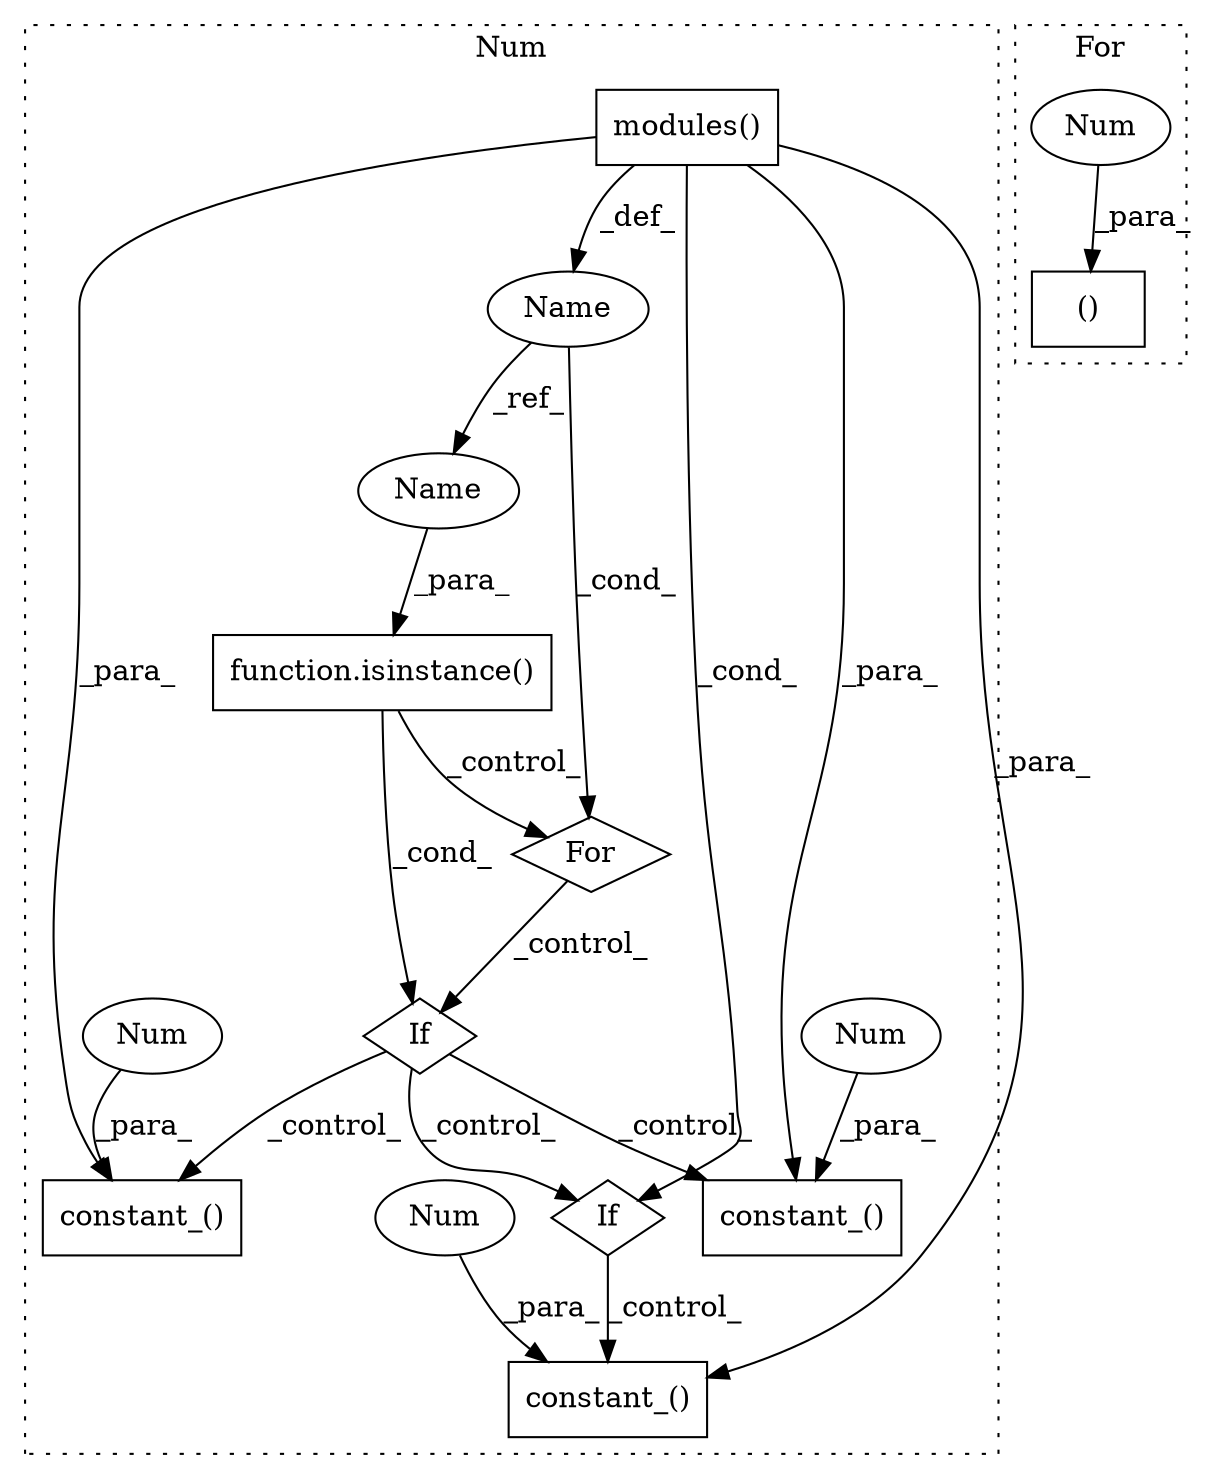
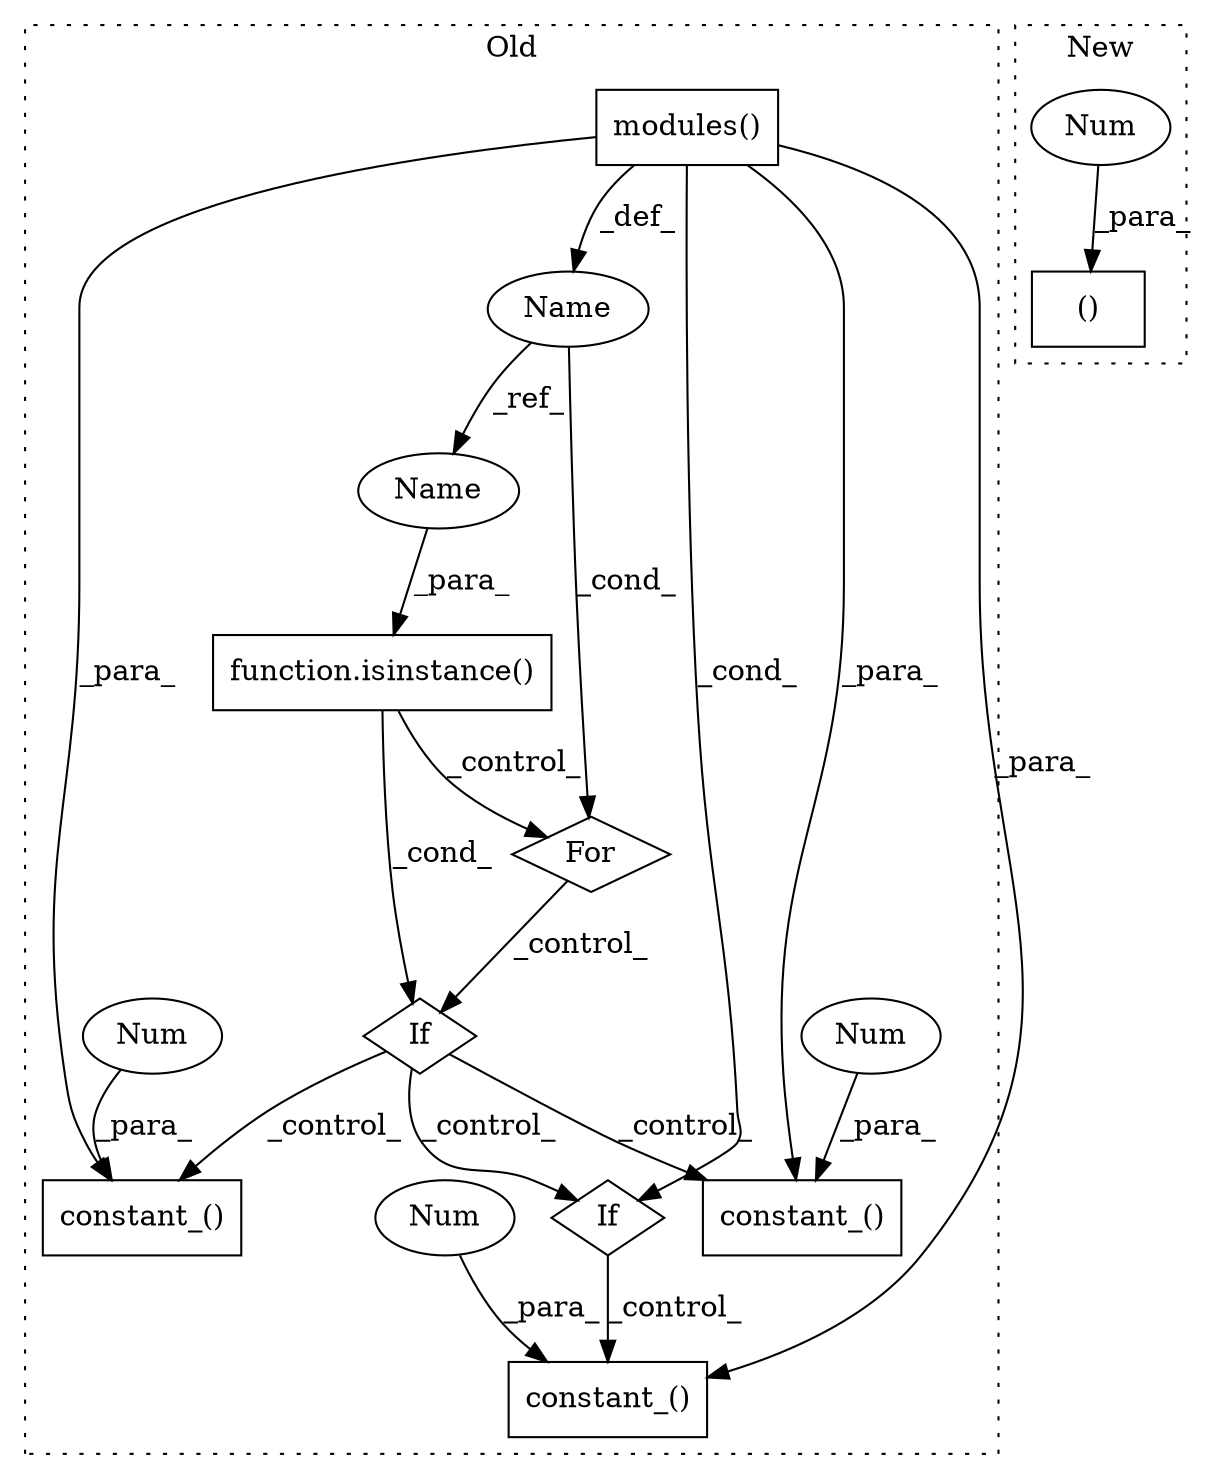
cluster "Num": label "Num" -> "Old"
cluster "For": label "For" -> "New"
